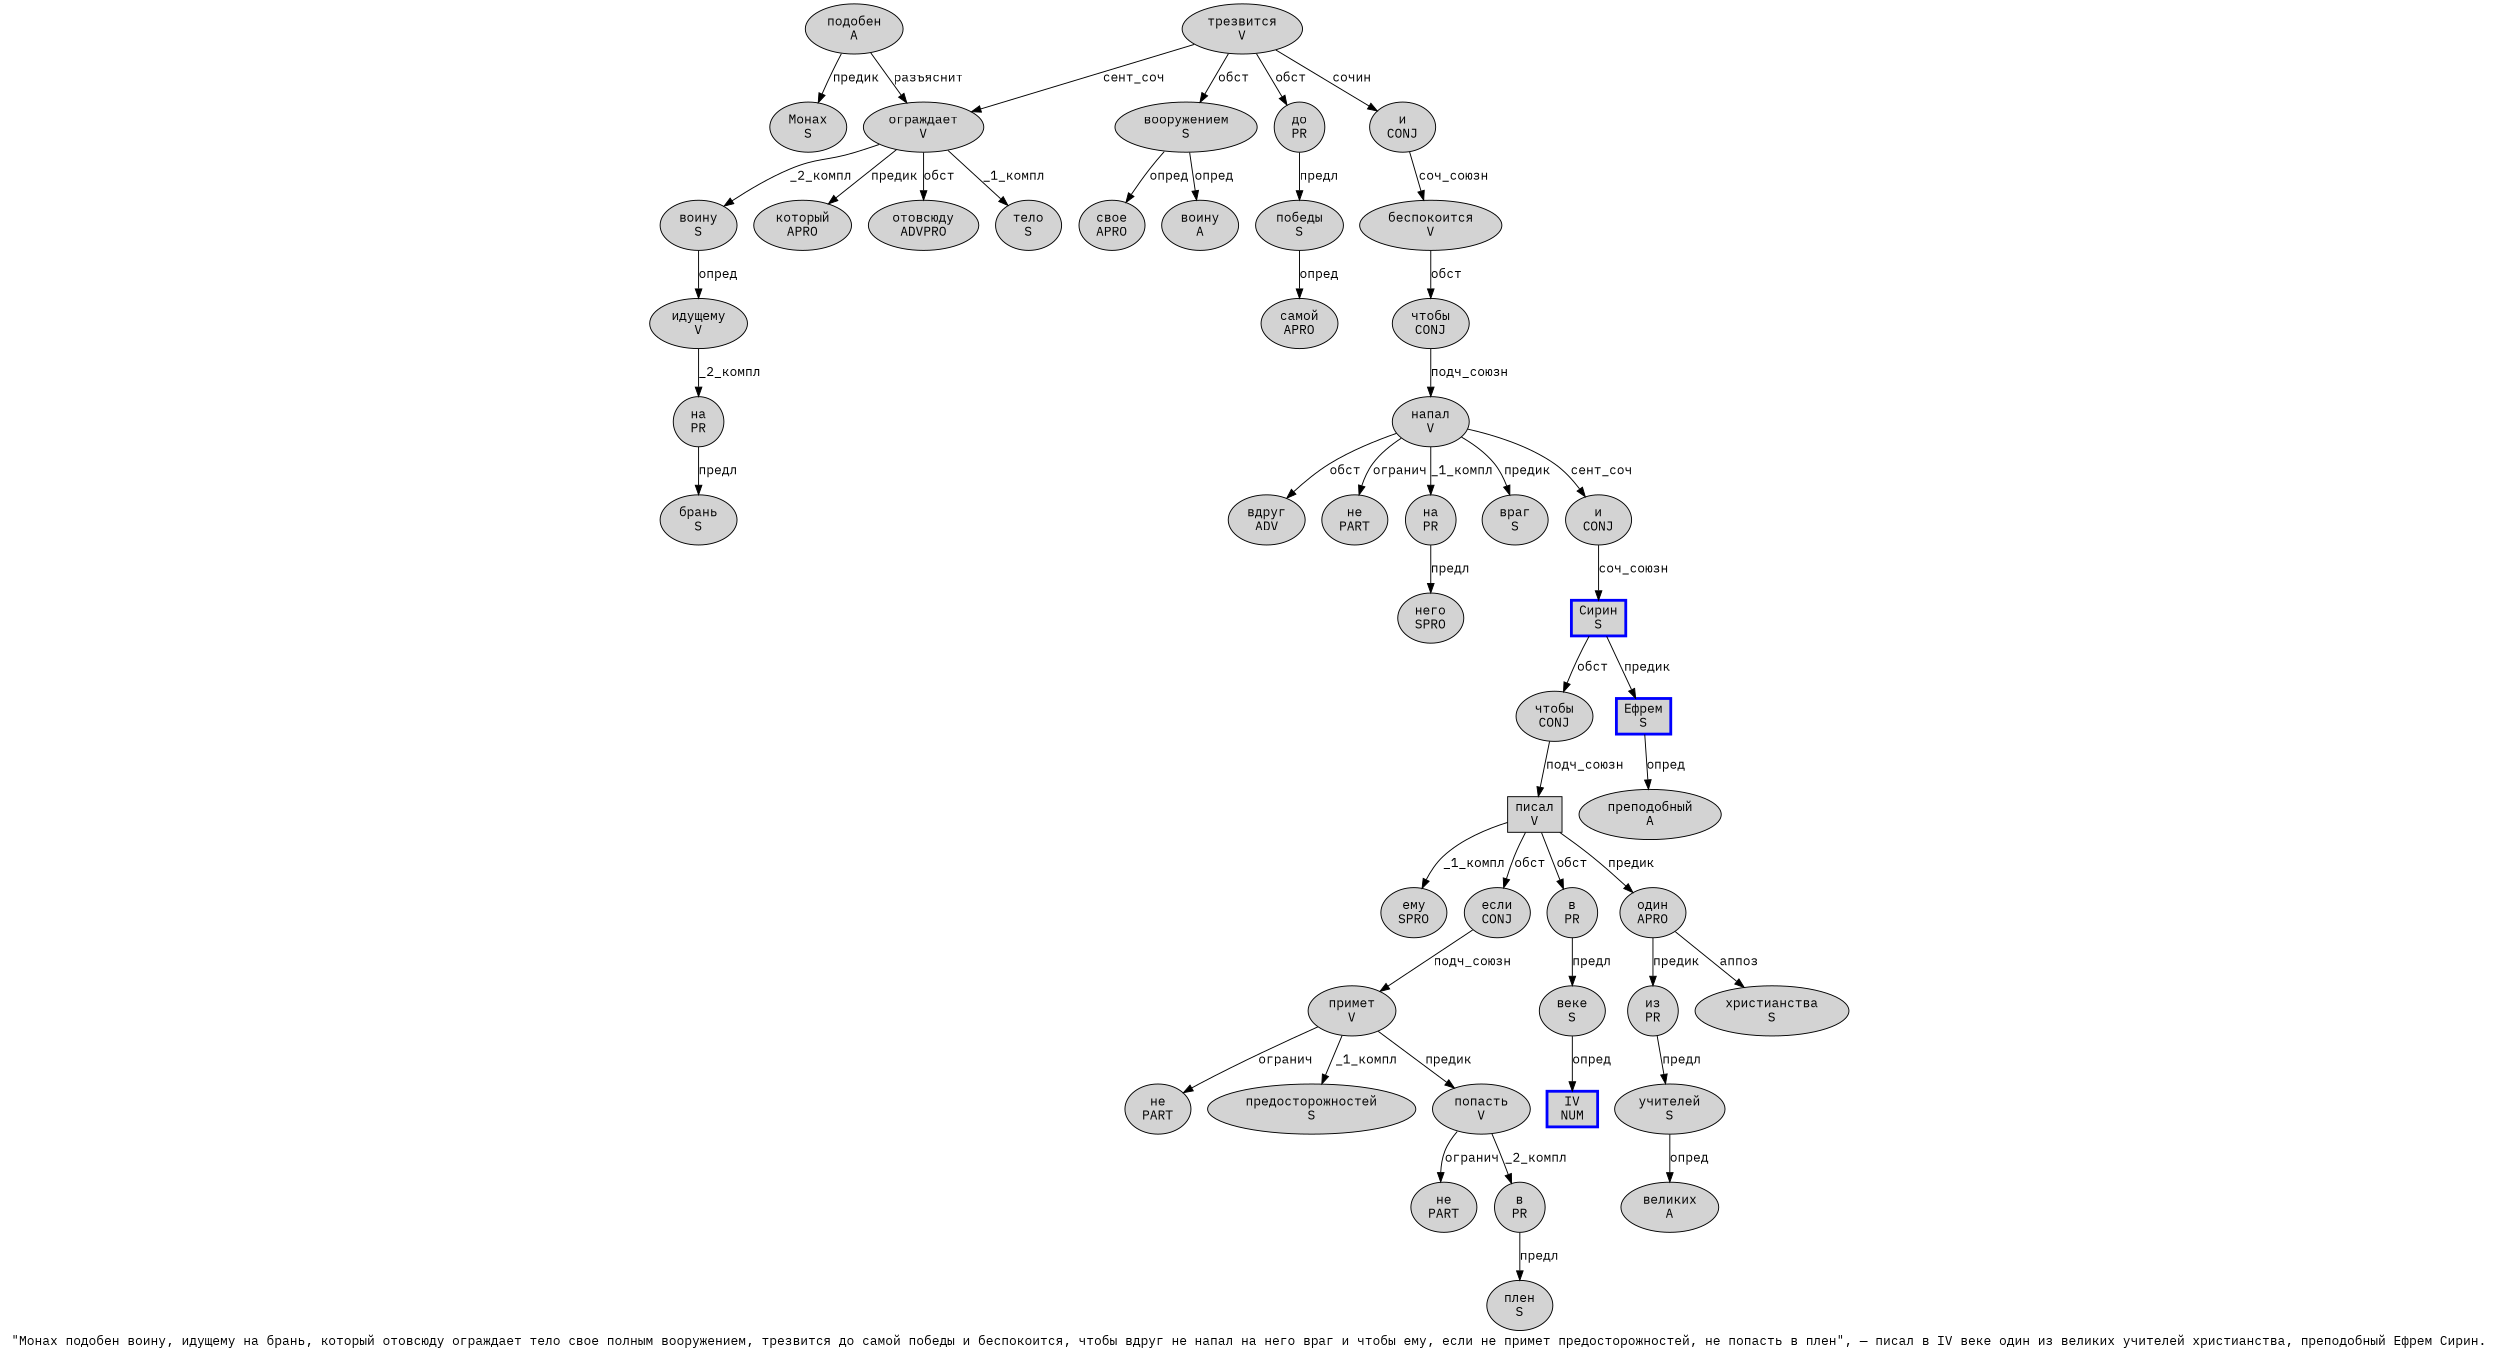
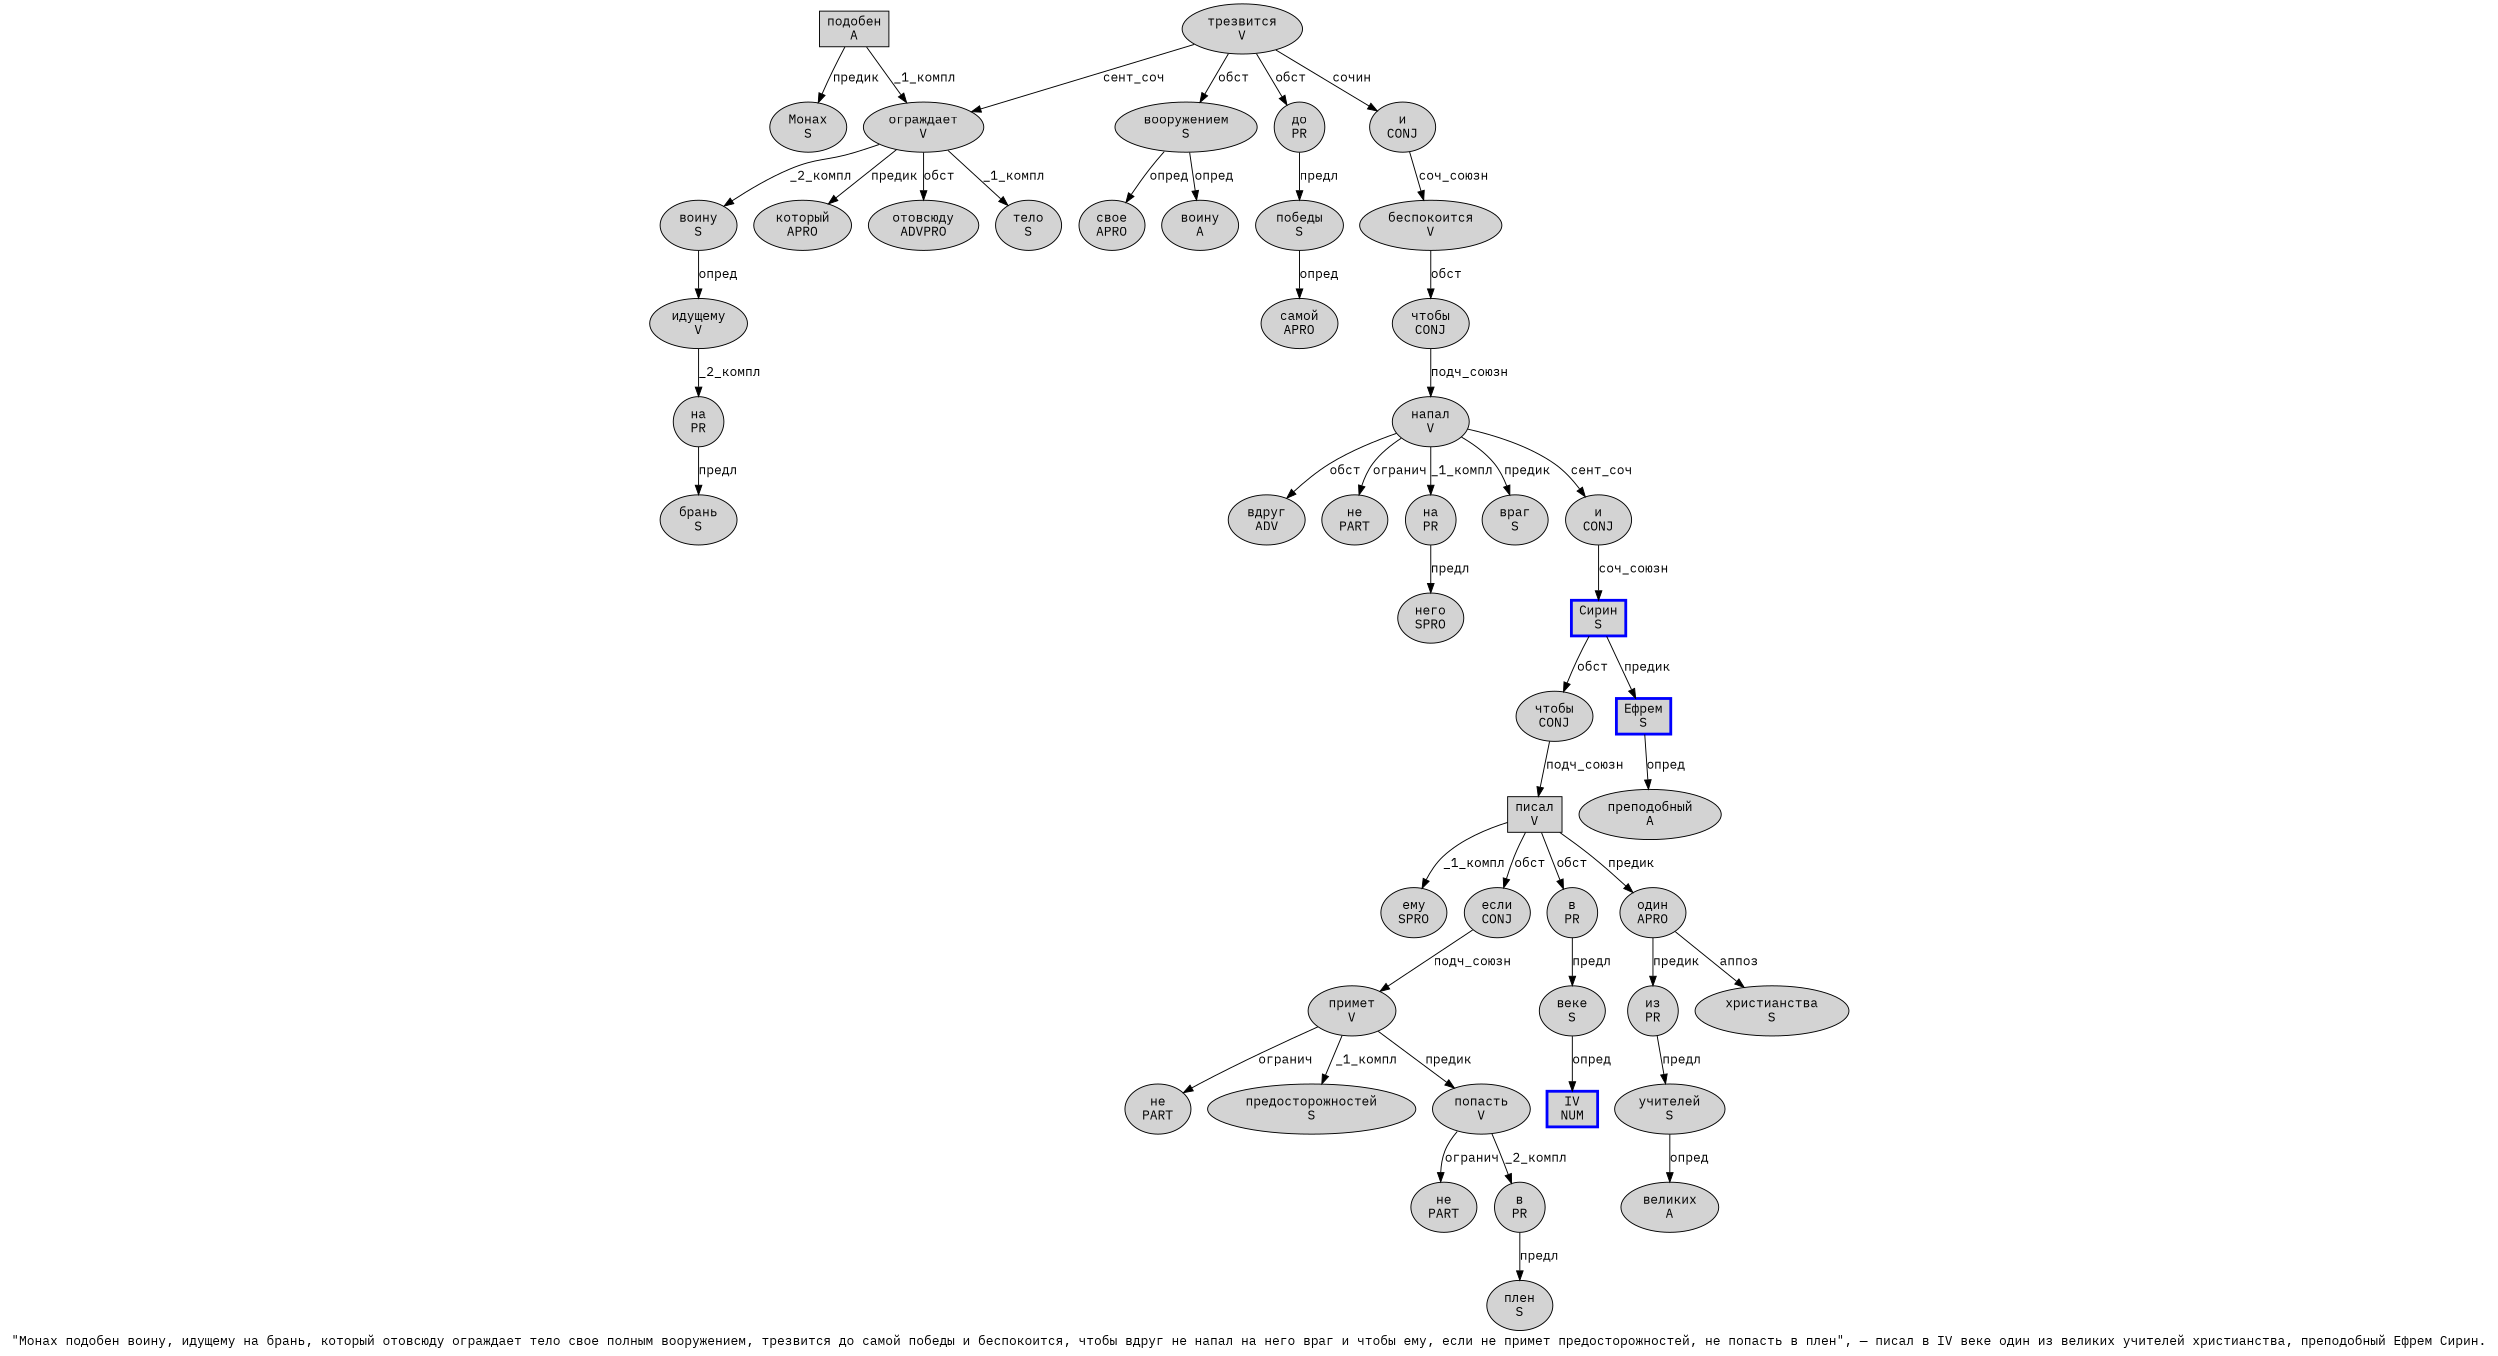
node "подобен A": shape ellipse -> box
edge "подобен A" -> "ограждает V": label "разъяснит" -> "_1_компл"
